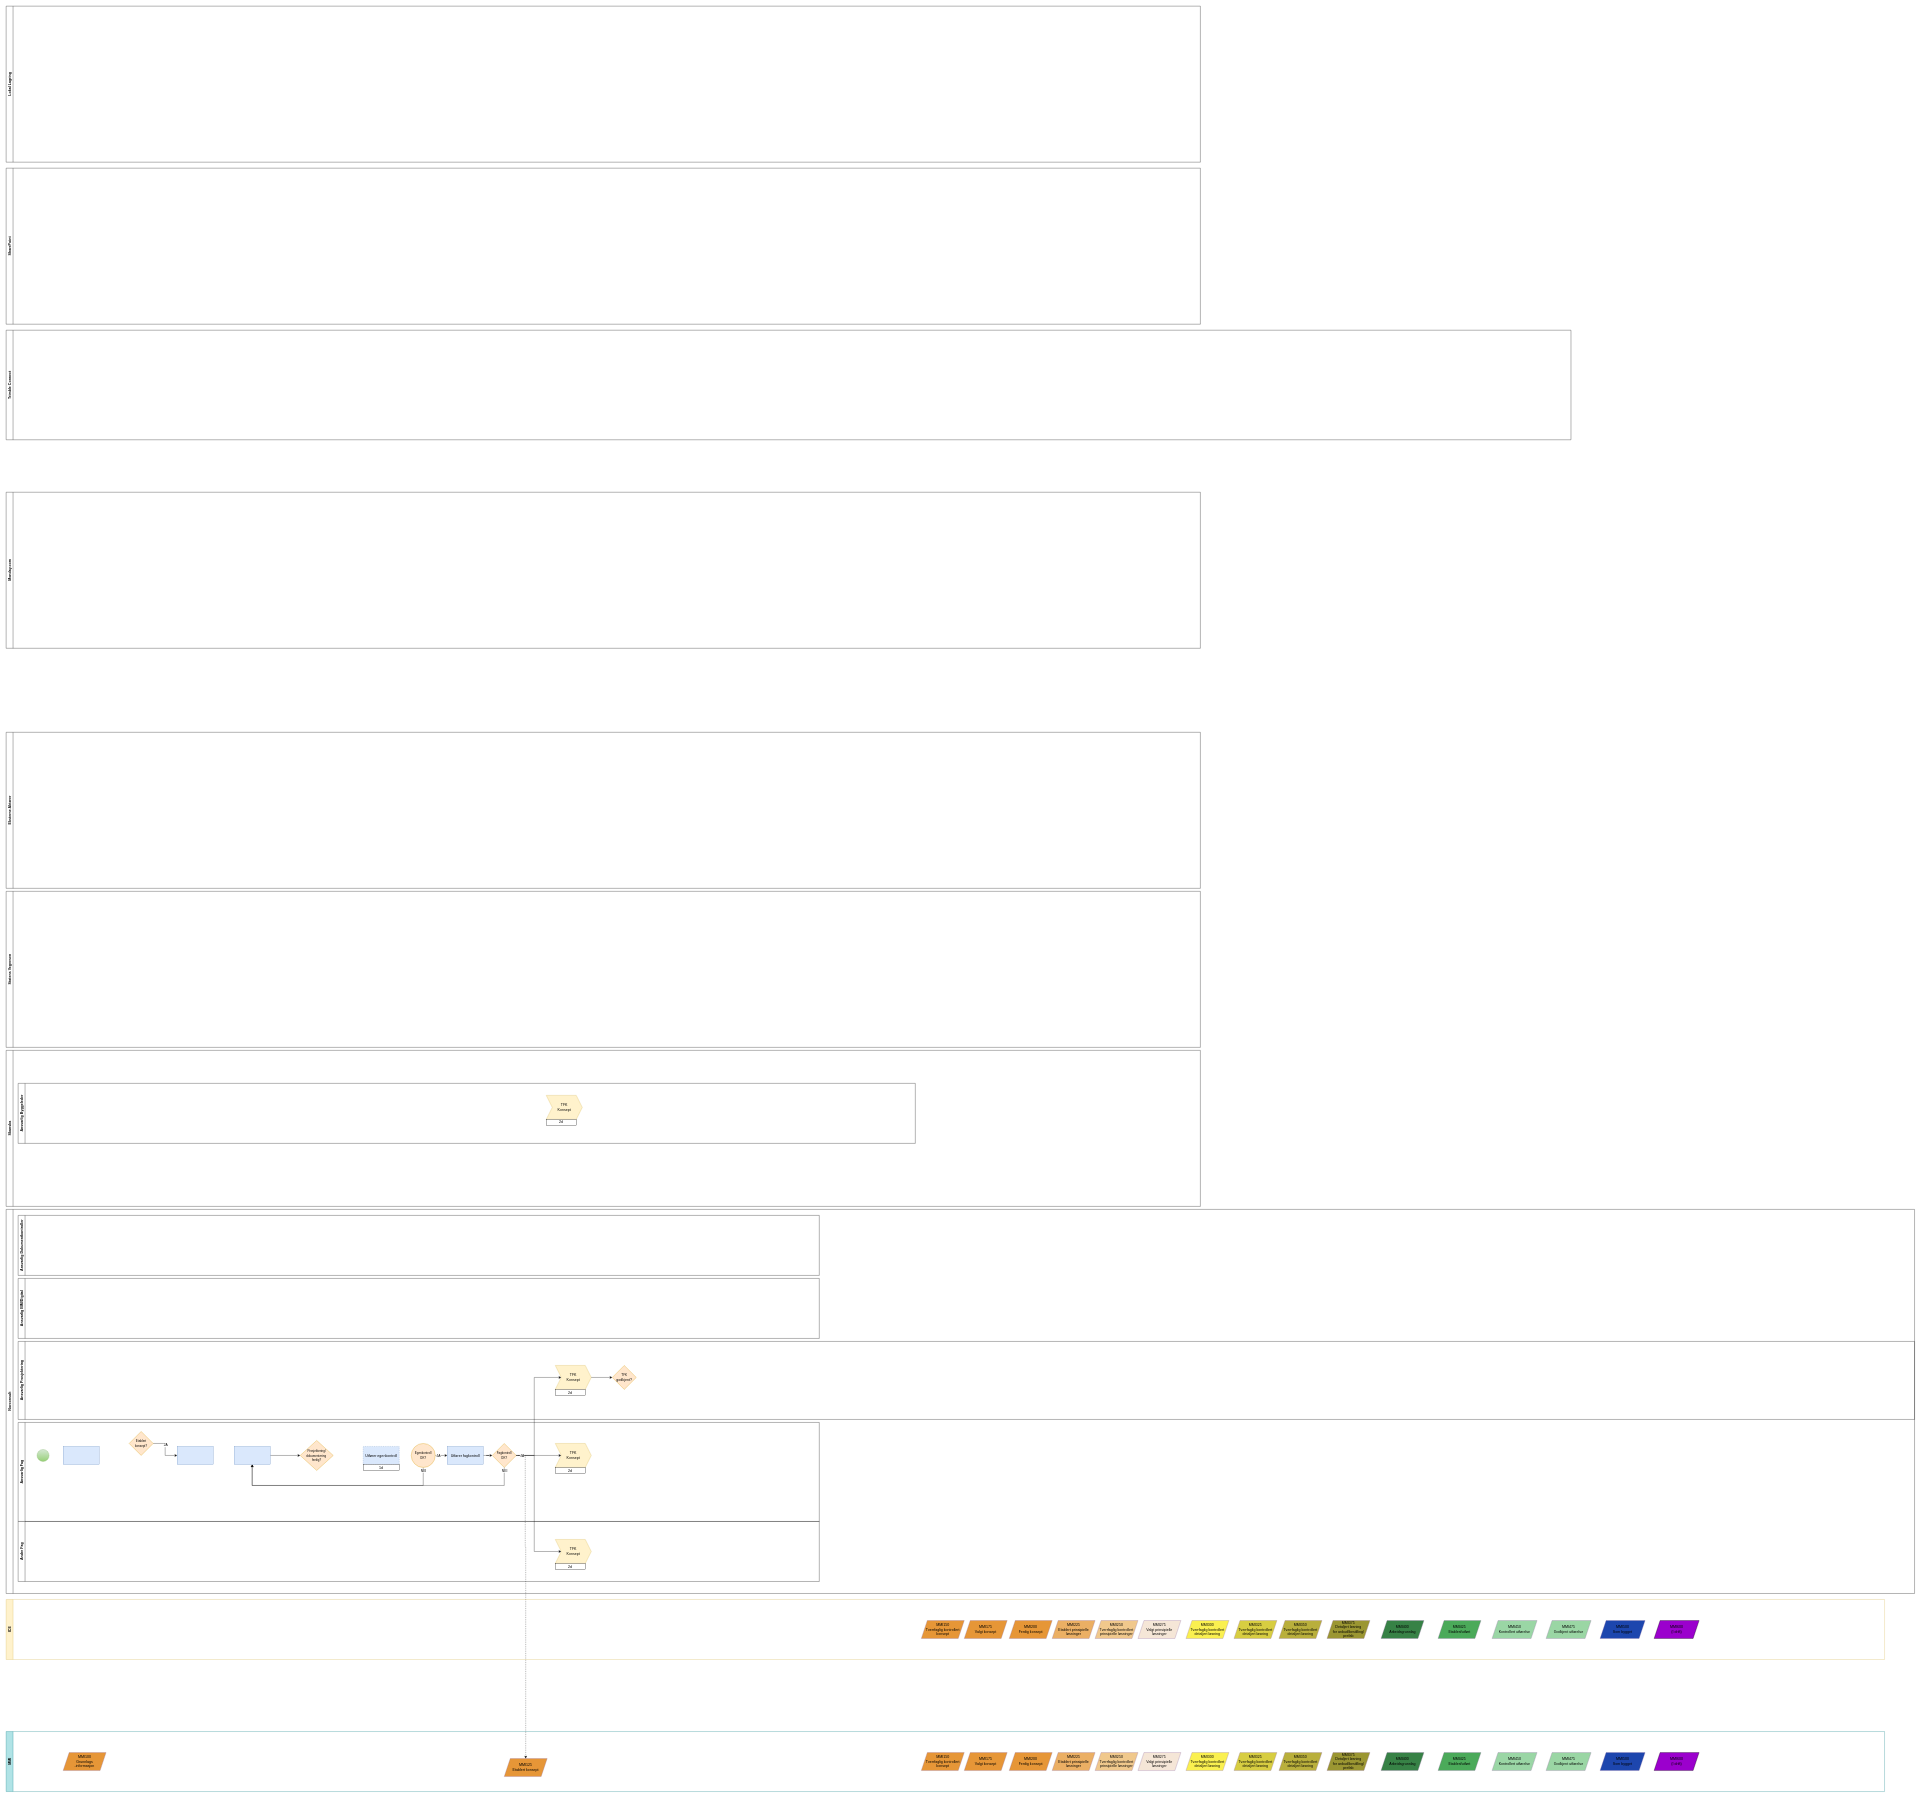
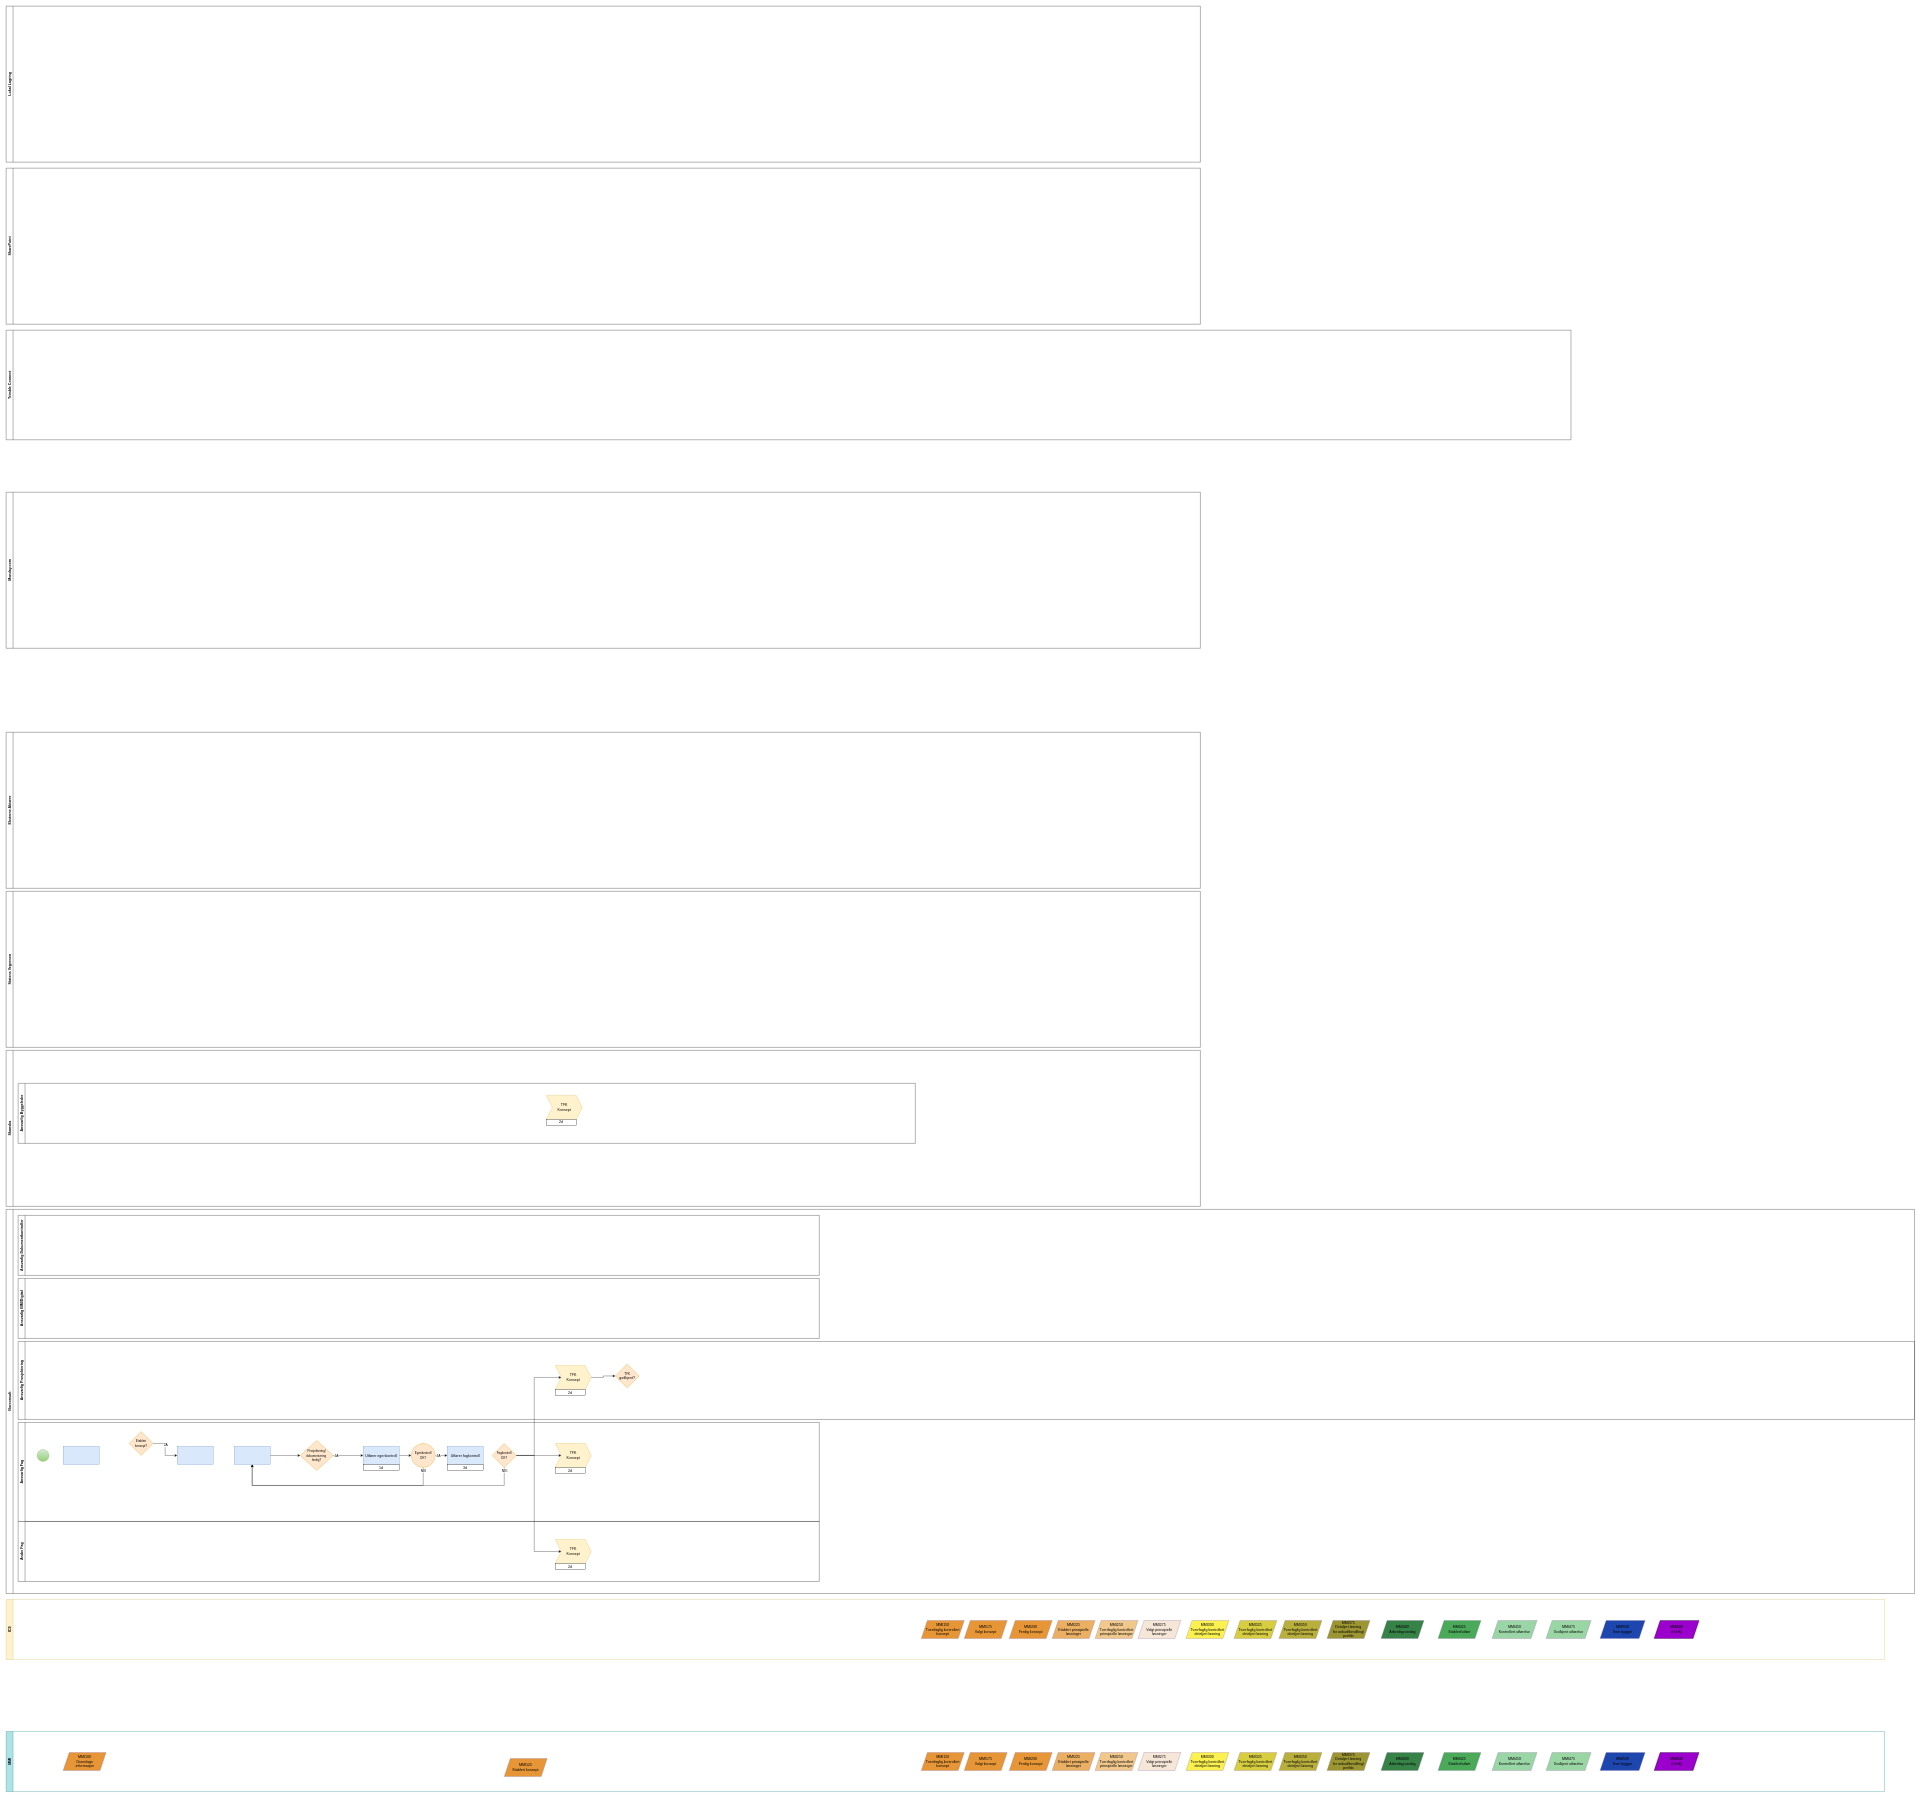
node "TFK godkjent?": moved (624, 1377) -> (627, 1376)
edge "Prosjektering/ dokumentering ferdig?" -> "Utfører egenkontroll": added, label "JA"
node "Utfører egenkontroll": style dashed -> solid
edge "Utfører egenkontroll" -> "Egenkontroll OK?": added
edge "Utfører fagkontroll" -> "Fagkontroll OK?": removed
node "3d": added
edge "Fagkontroll OK?" -> "MMI125 Etablert konsept": removed, label "JA"
